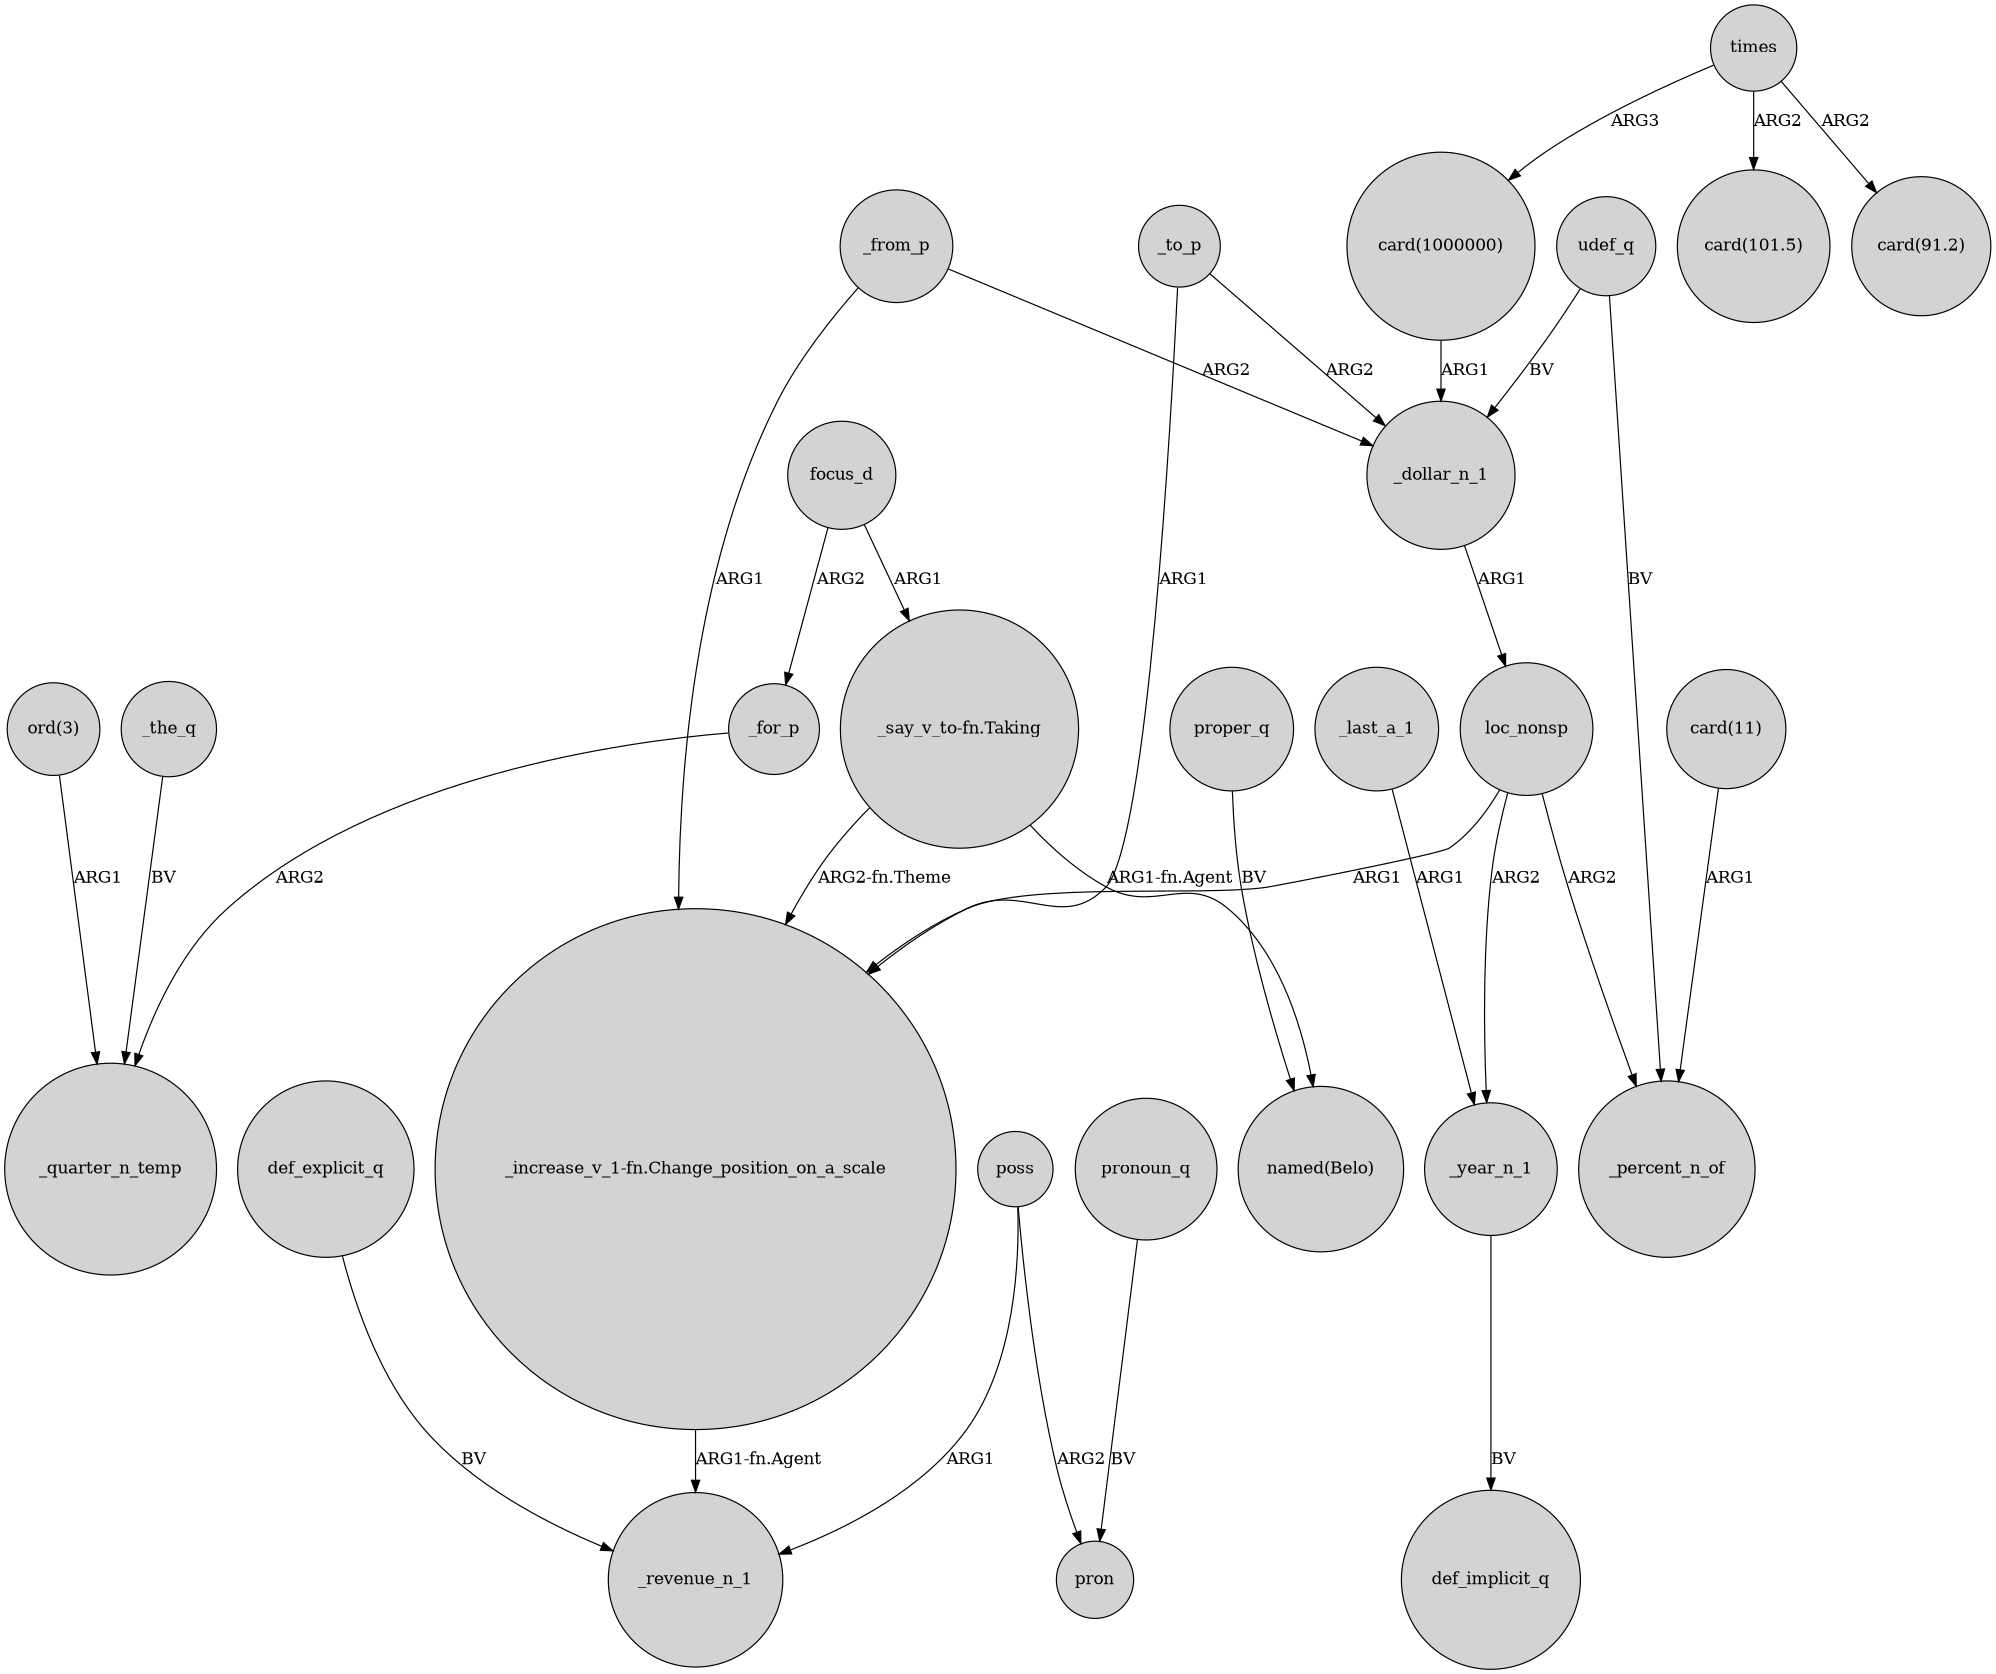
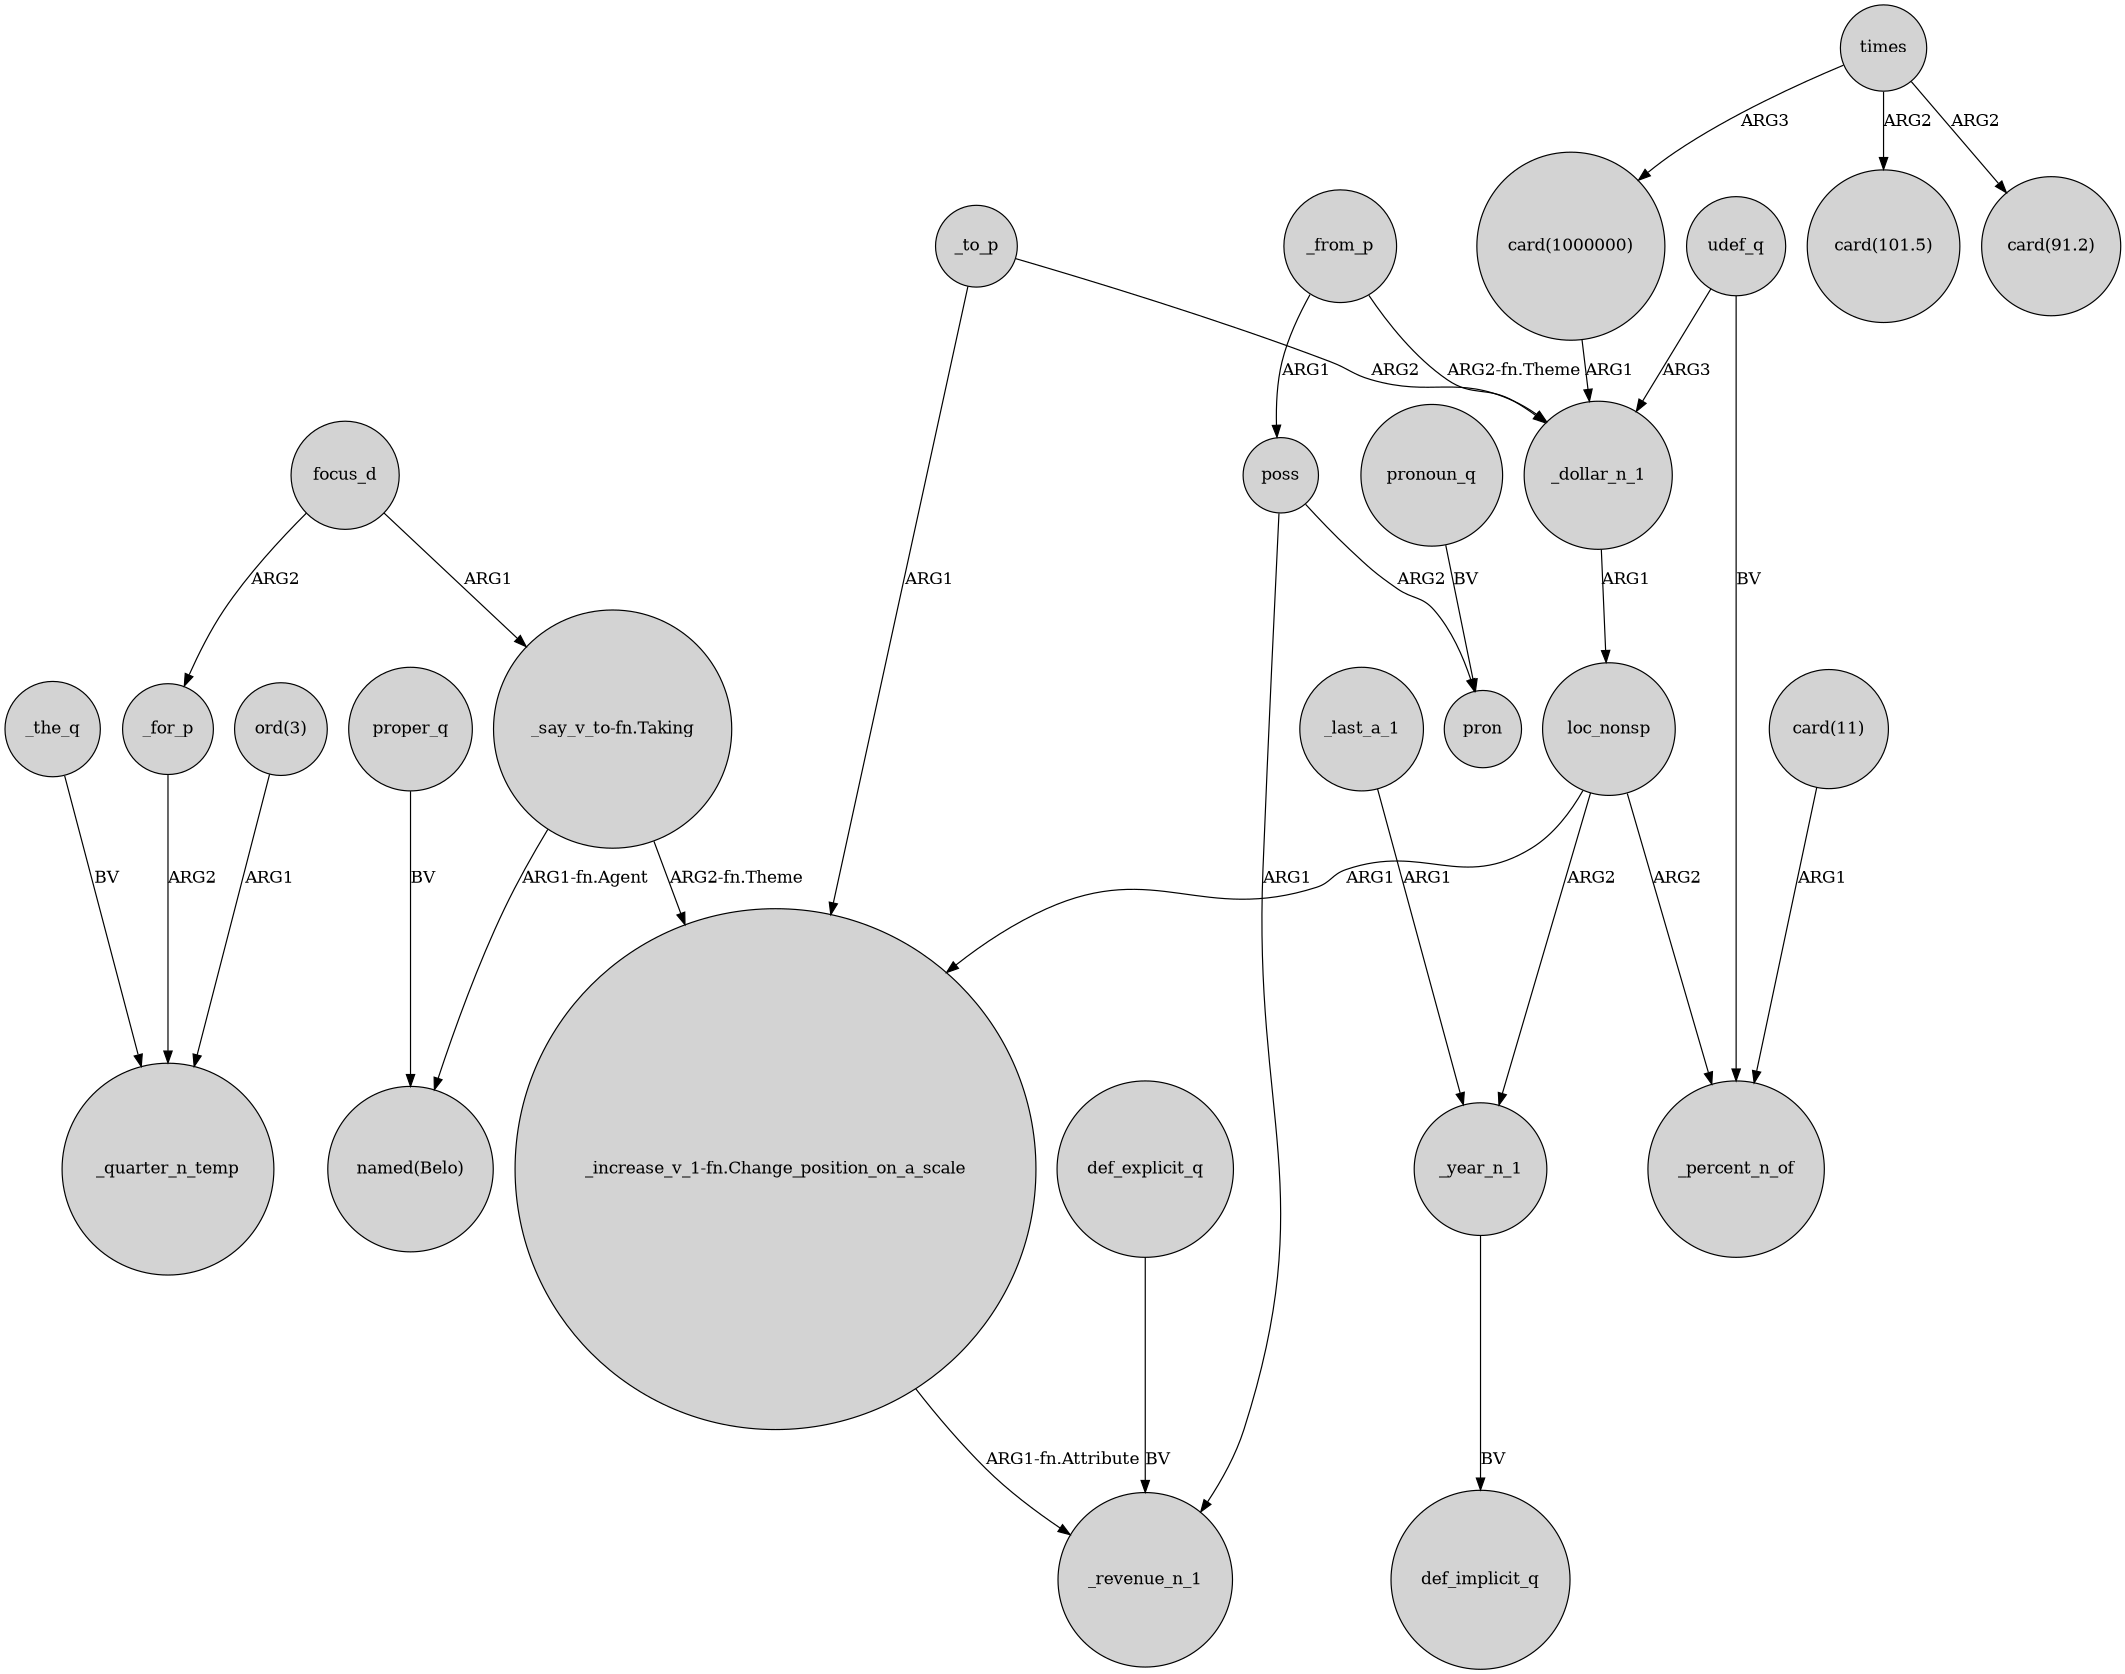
edge "_from_p" -> "_dollar_n_1": label "ARG2" -> "ARG2-fn.Theme"
edge "udef_q" -> "_dollar_n_1": label "BV" -> "ARG3"
edge "_from_p" -> "_increase_v_1-fn.Change_position_on_a_scale": now "_from_p" -> "poss"
edge "_increase_v_1-fn.Change_position_on_a_scale" -> "_revenue_n_1": label "ARG1-fn.Agent" -> "ARG1-fn.Attribute"
